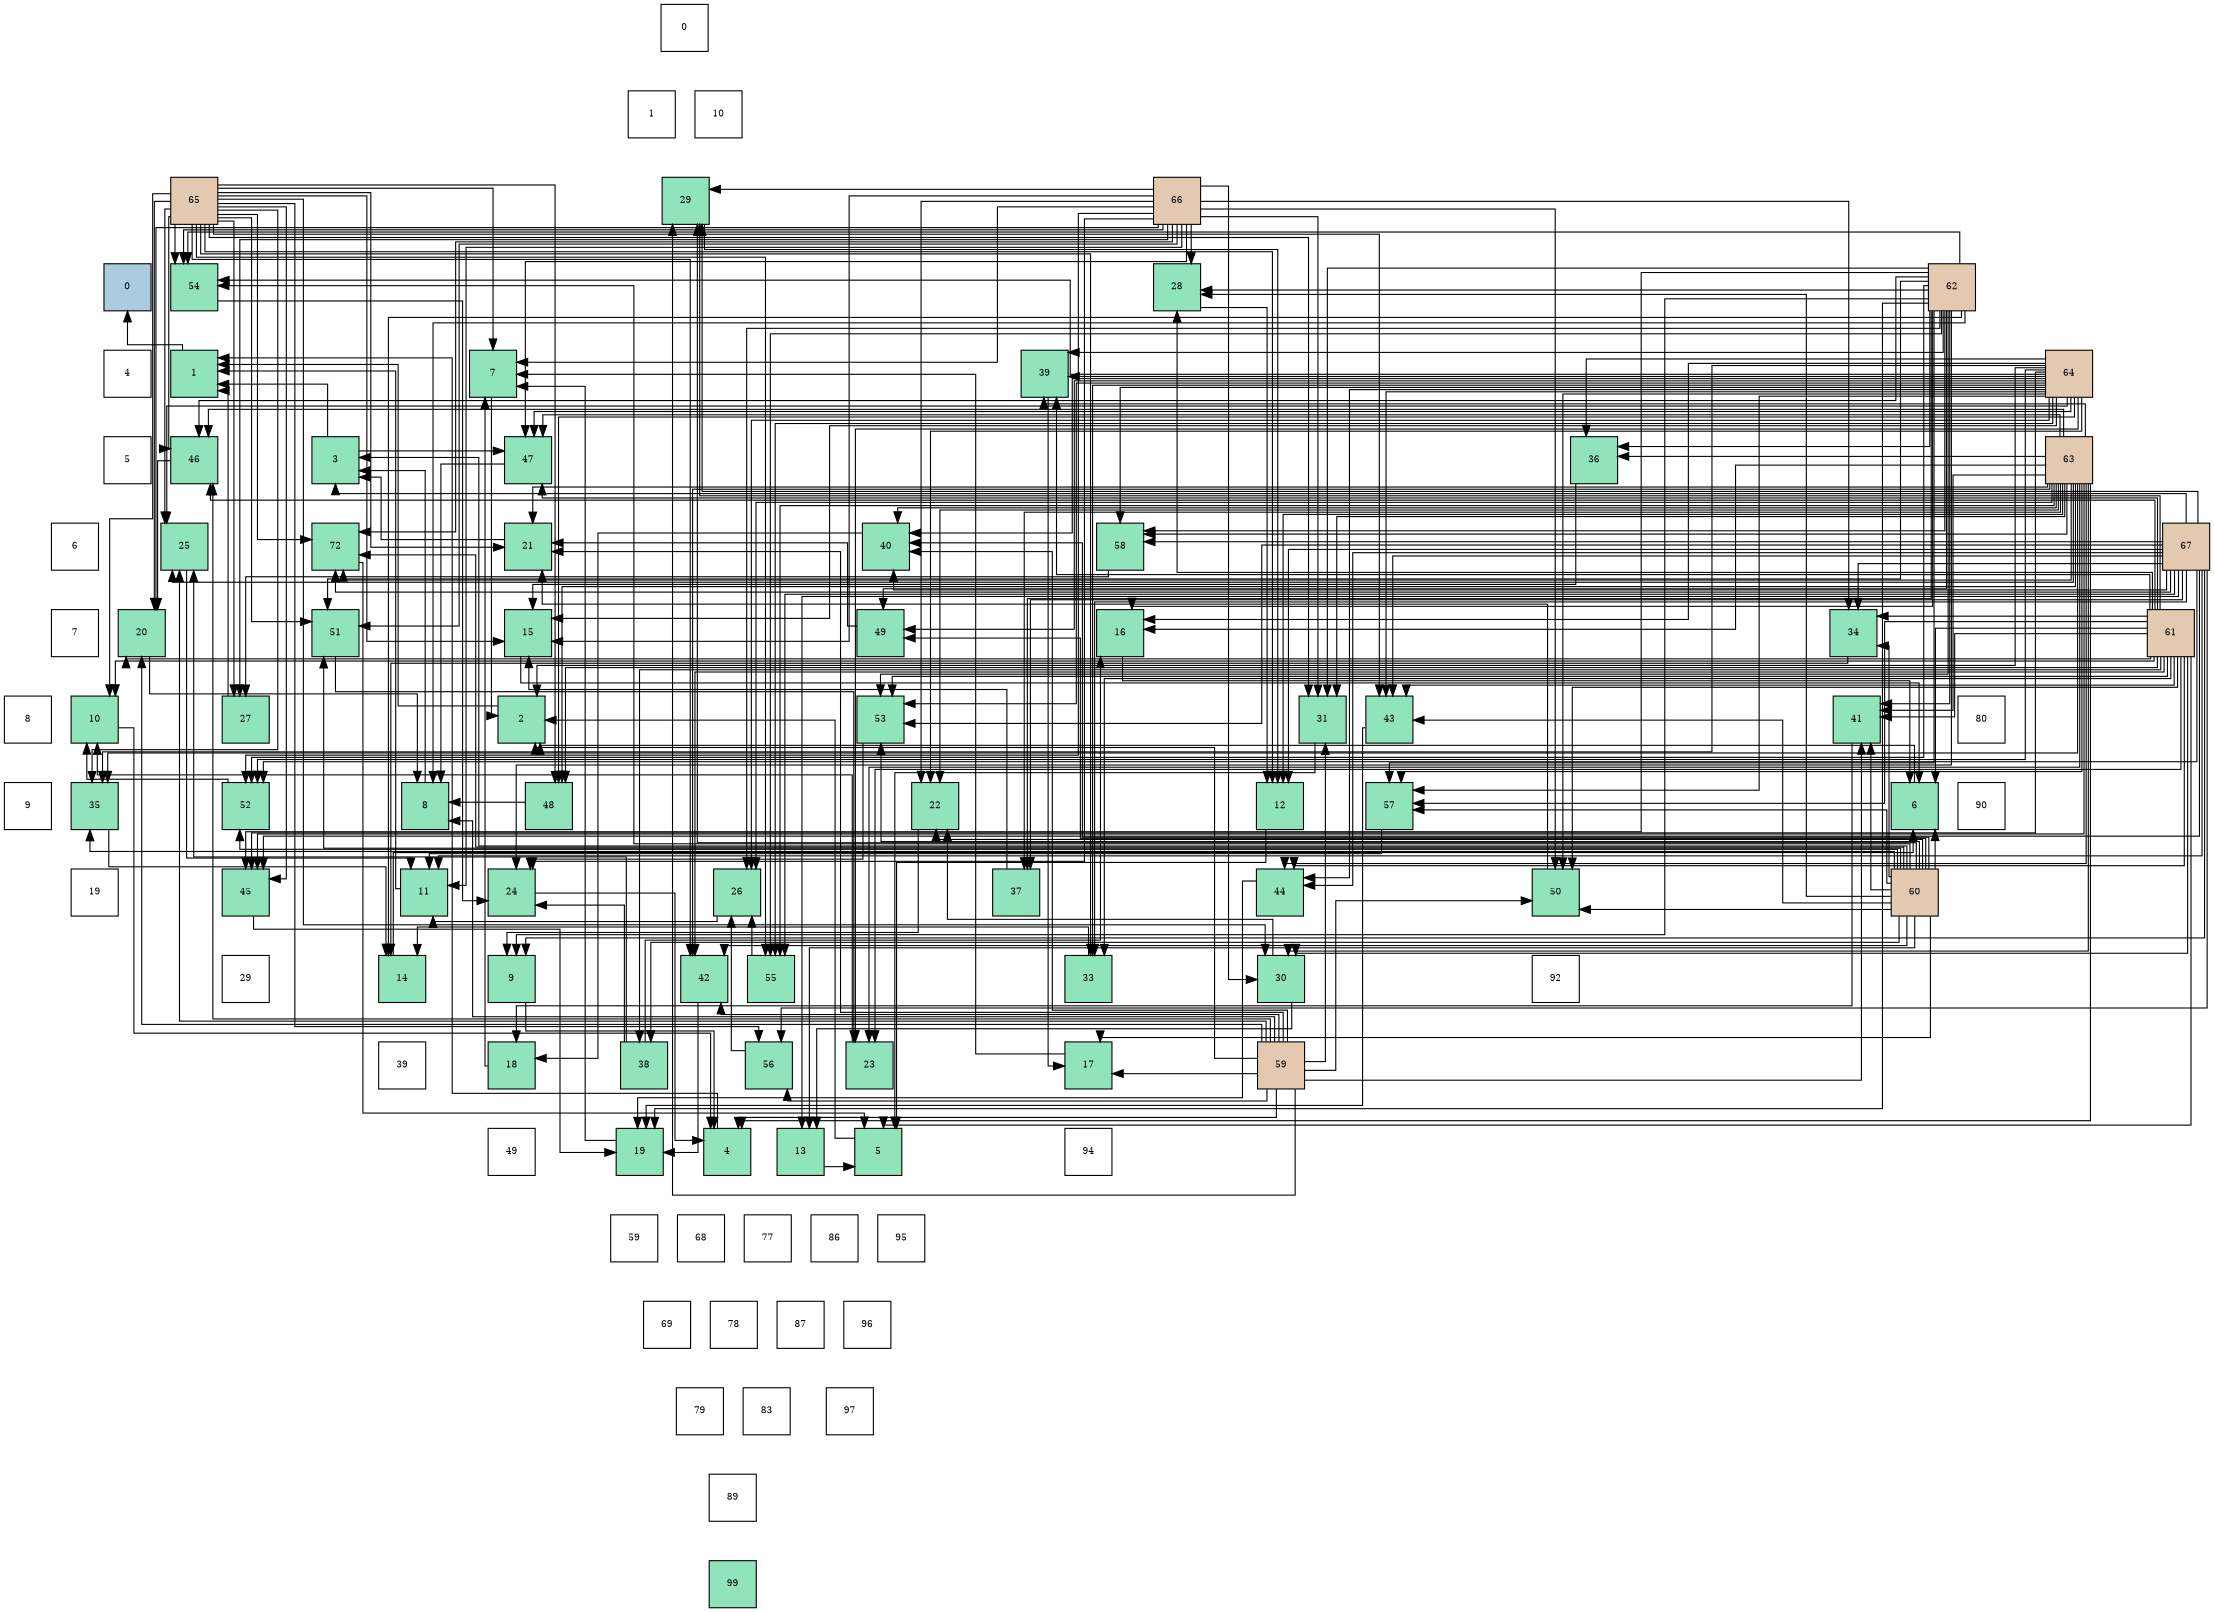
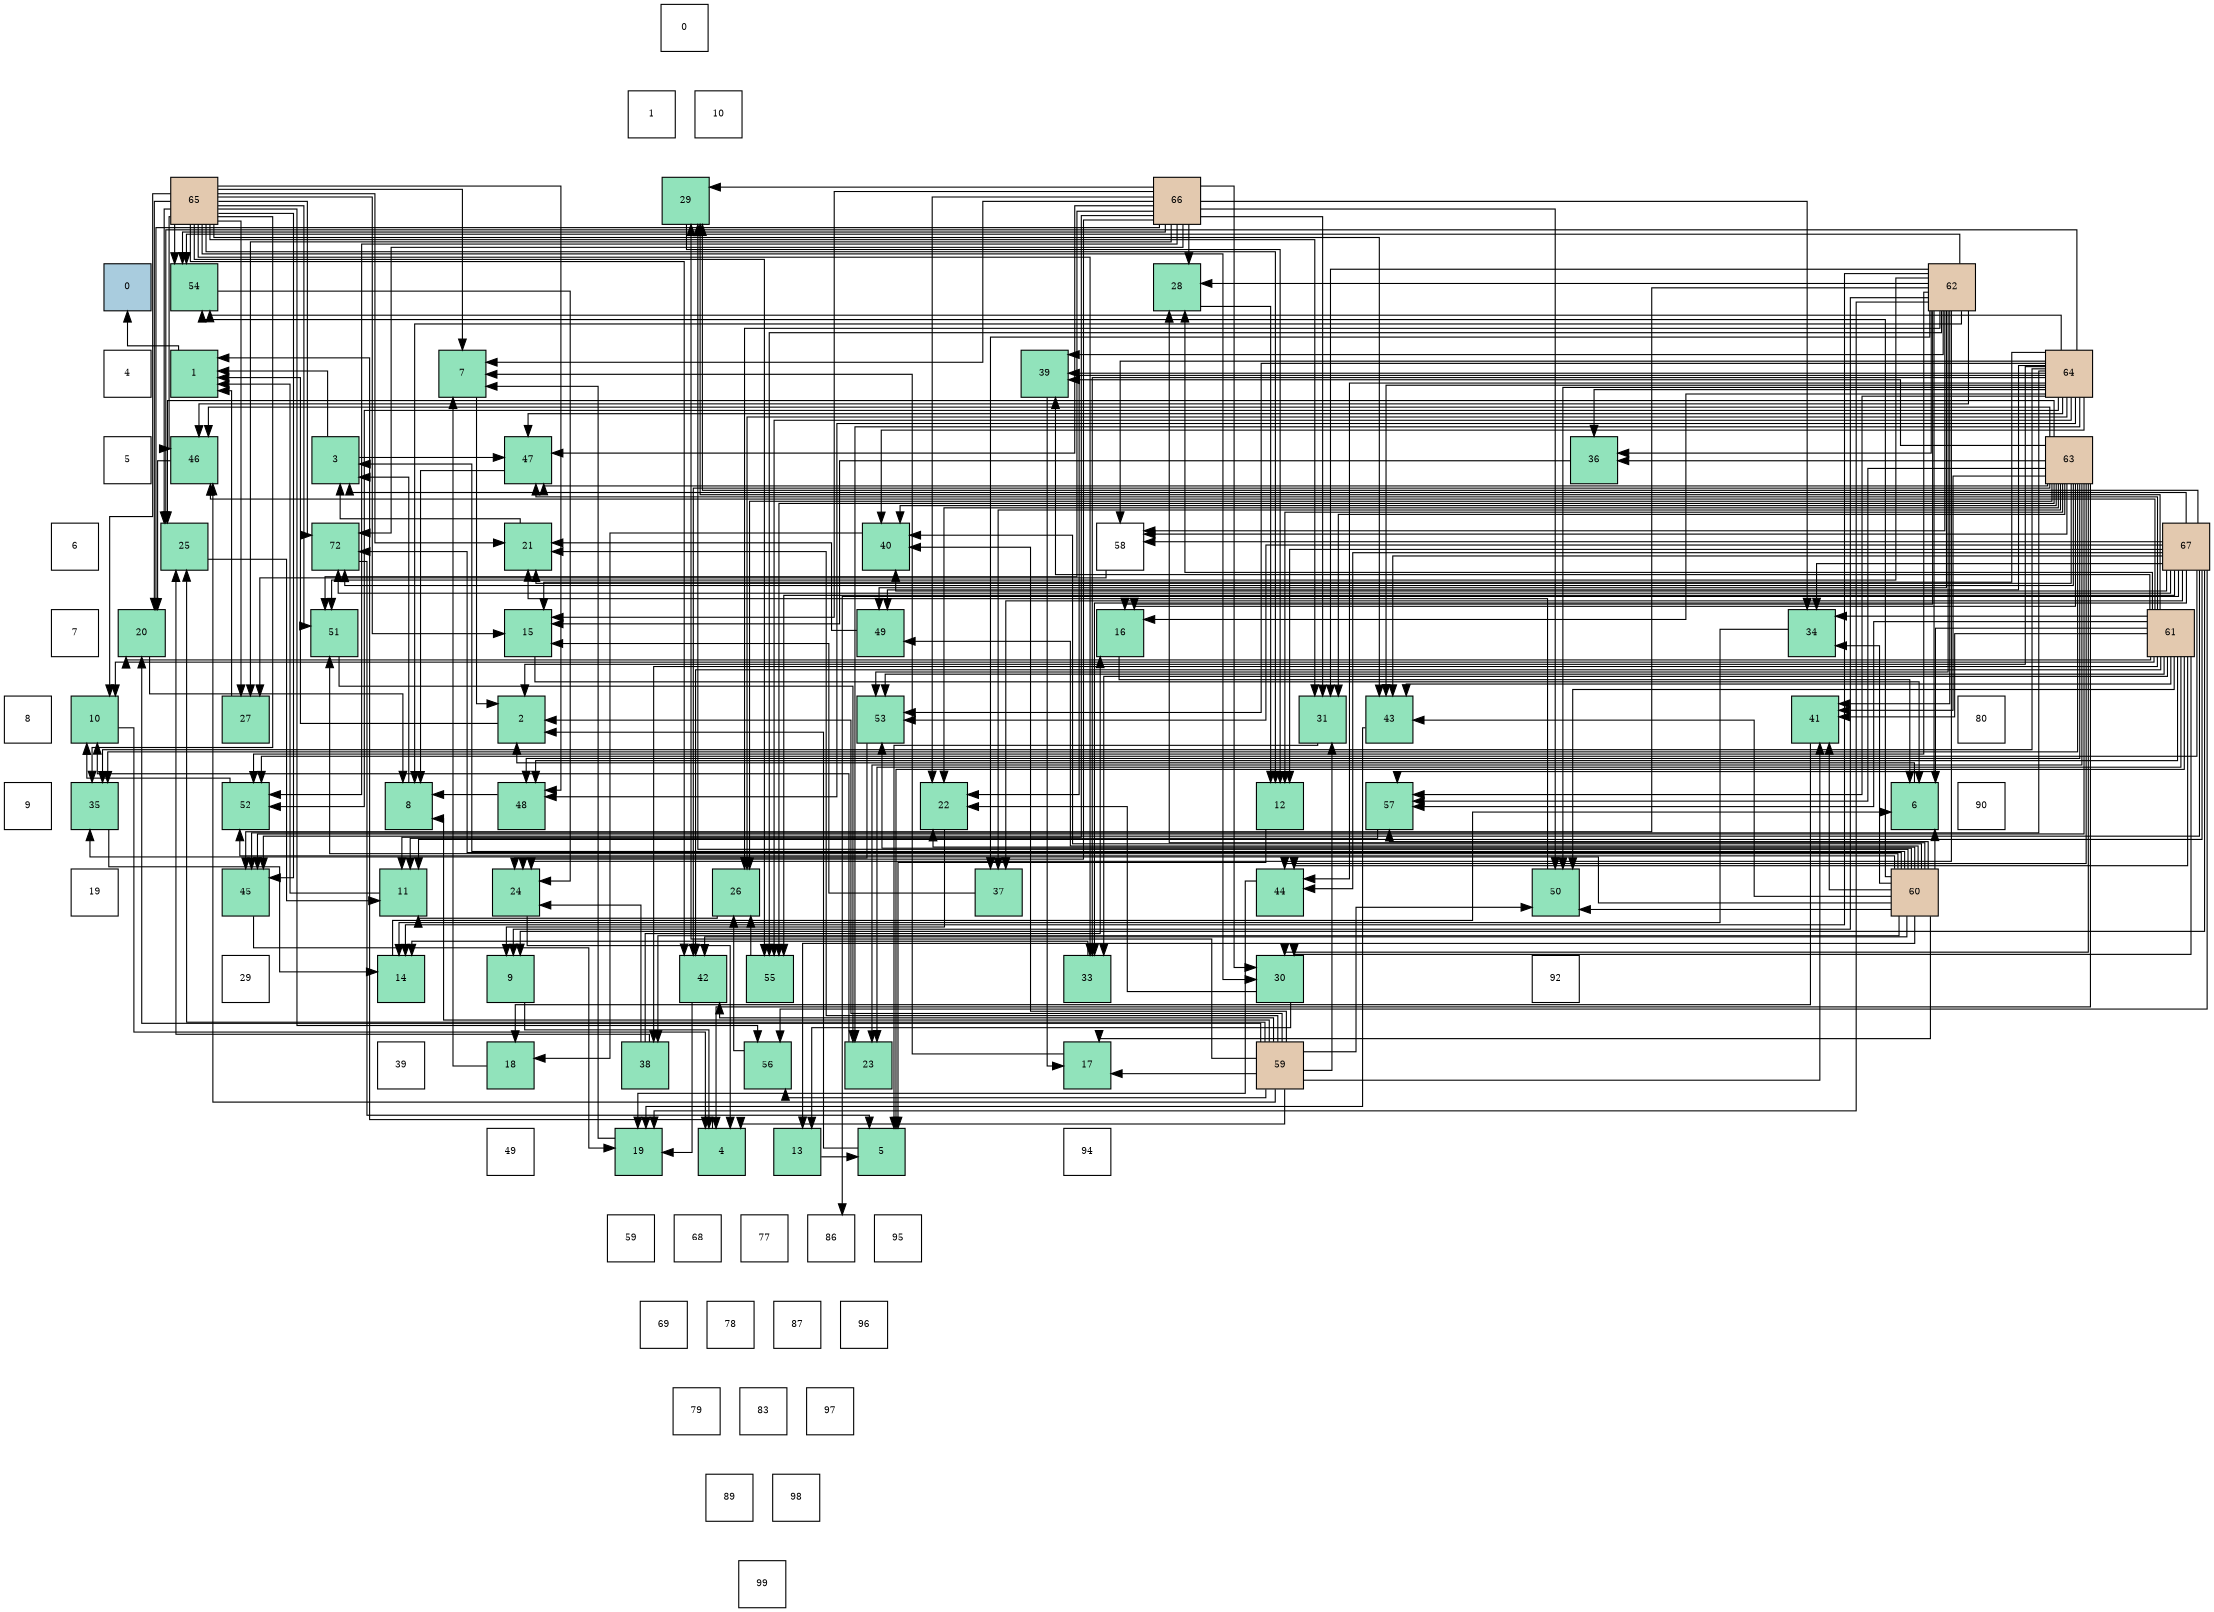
node "58": fillcolor #91e3bb -> #ffffff
edge "67" -> "13": now "67" -> "86"
node "98": added
node "99": fillcolor #91e3bb -> #ffffff
